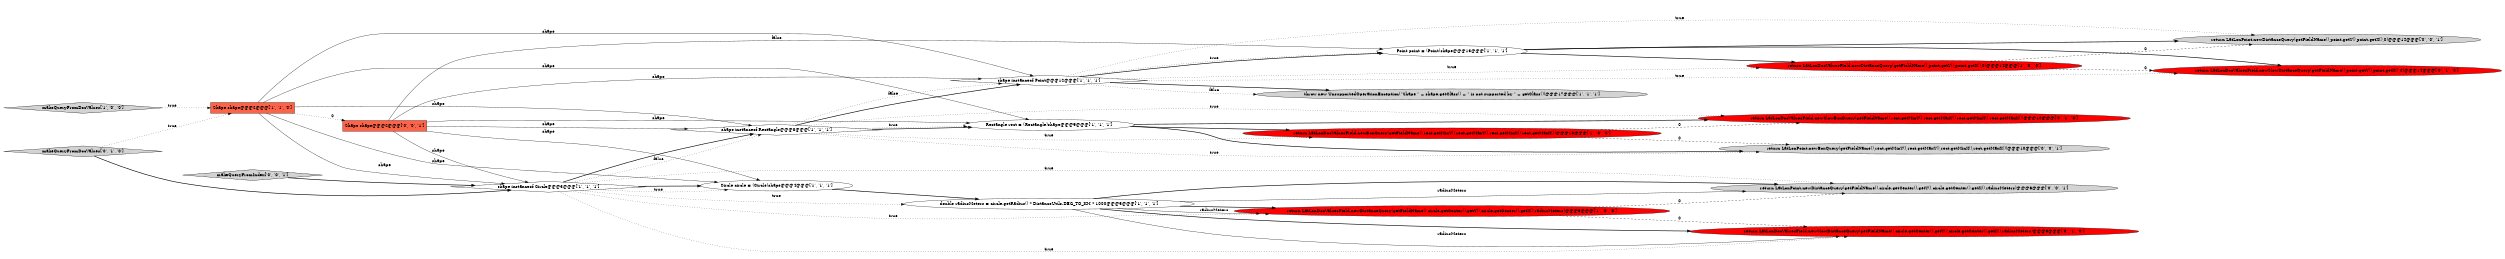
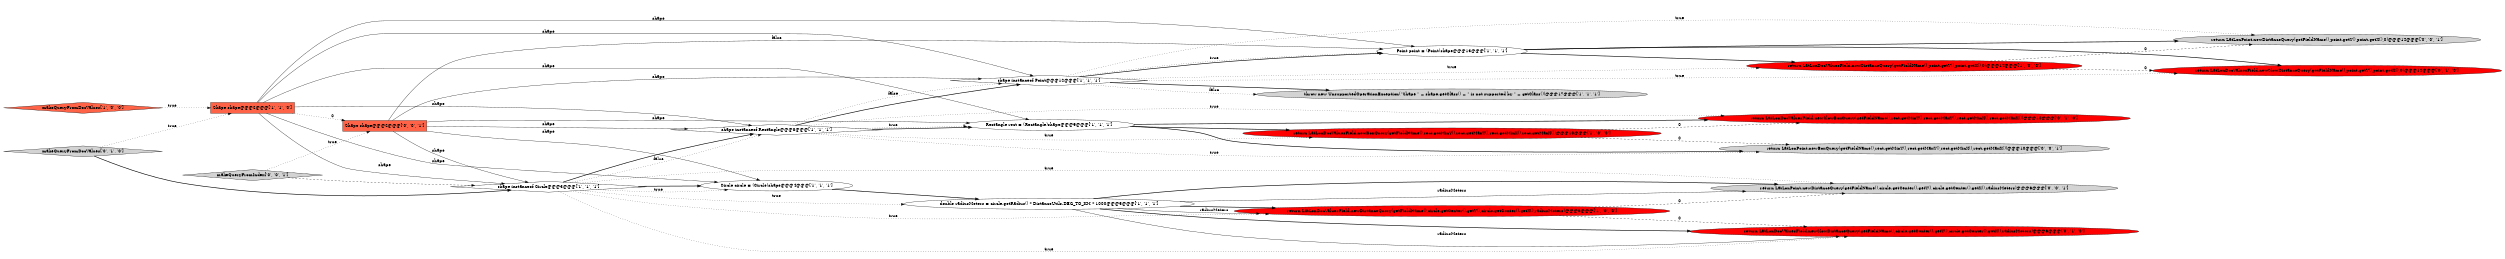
edge "Shape shape@@@2@@@['1', '1', '0']" -> "Point point = (Point)shape@@@13@@@['1', '1', '1']": added, label "shape"
node "makeQueryFromDocValues['1', '0', '0']": fillcolor lightgray -> tomato
edge "makeQueryFromIndex['0', '0', '1']" -> "Shape shape@@@2@@@['0', '0', '1']": added, label "true"
edge "makeQueryFromIndex['0', '0', '1']" -> "shape instanceof Circle@@@3@@@['1', '1', '1']": style bold -> dashed
